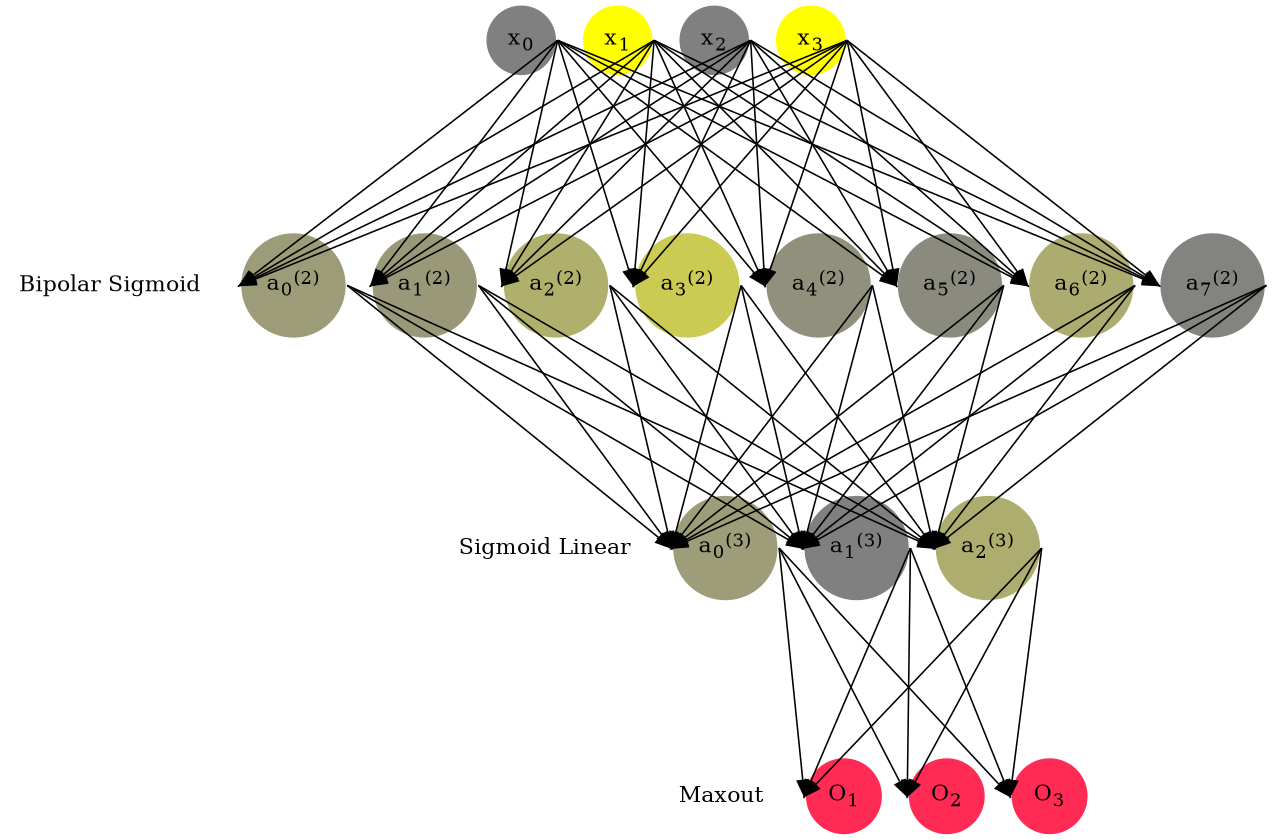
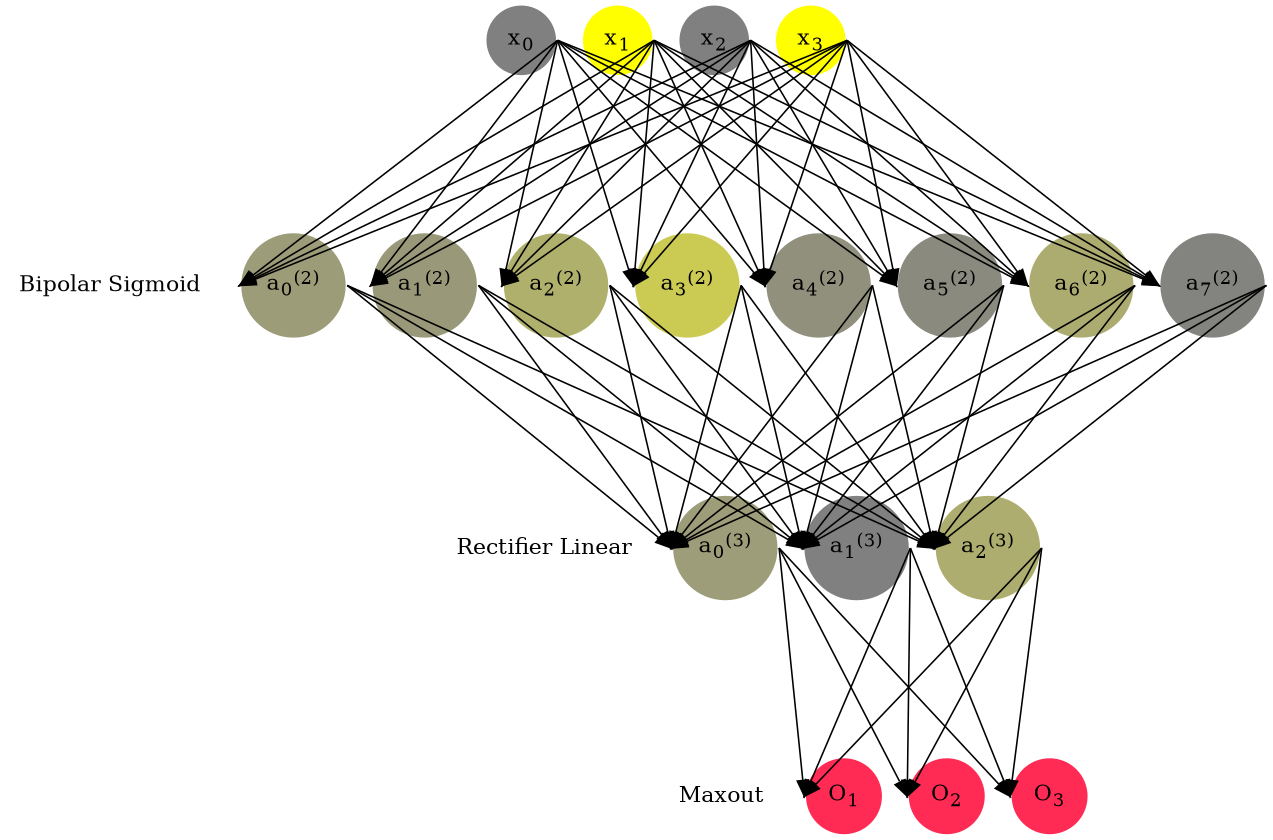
node "Sigmoid Linear": label "Sigmoid Linear" -> "Rectifier Linear"
